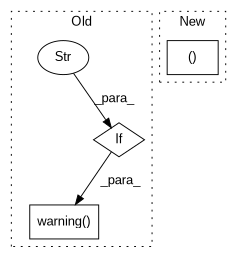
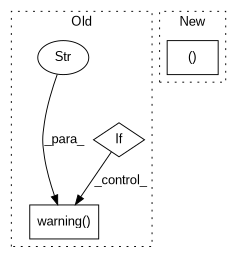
edge "Str" -> "If": now "Str" -> "warning()"
edge "If" -> "warning()": label "_para_" -> "_control_"
